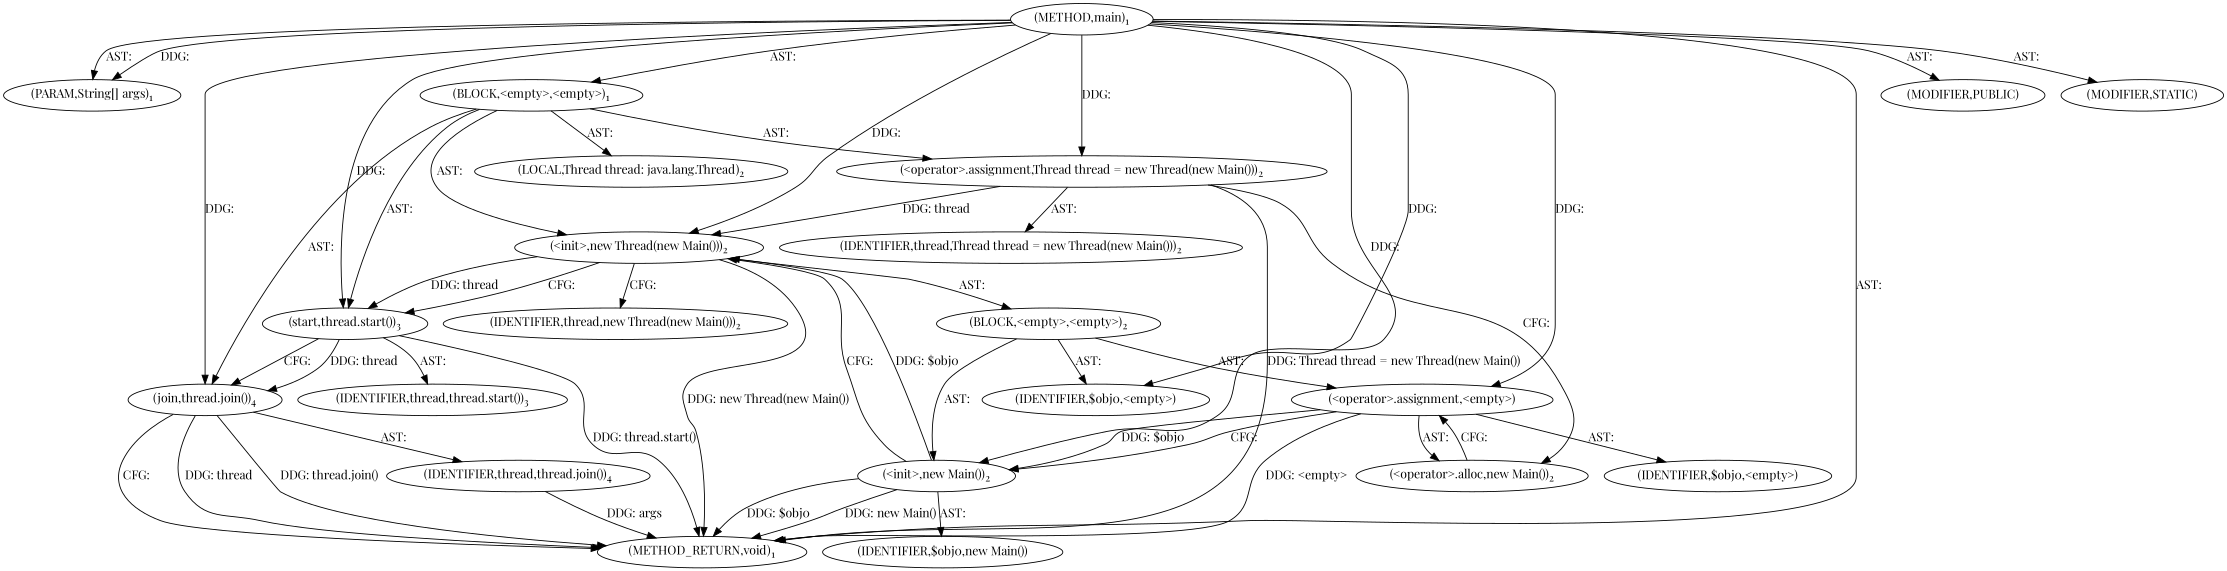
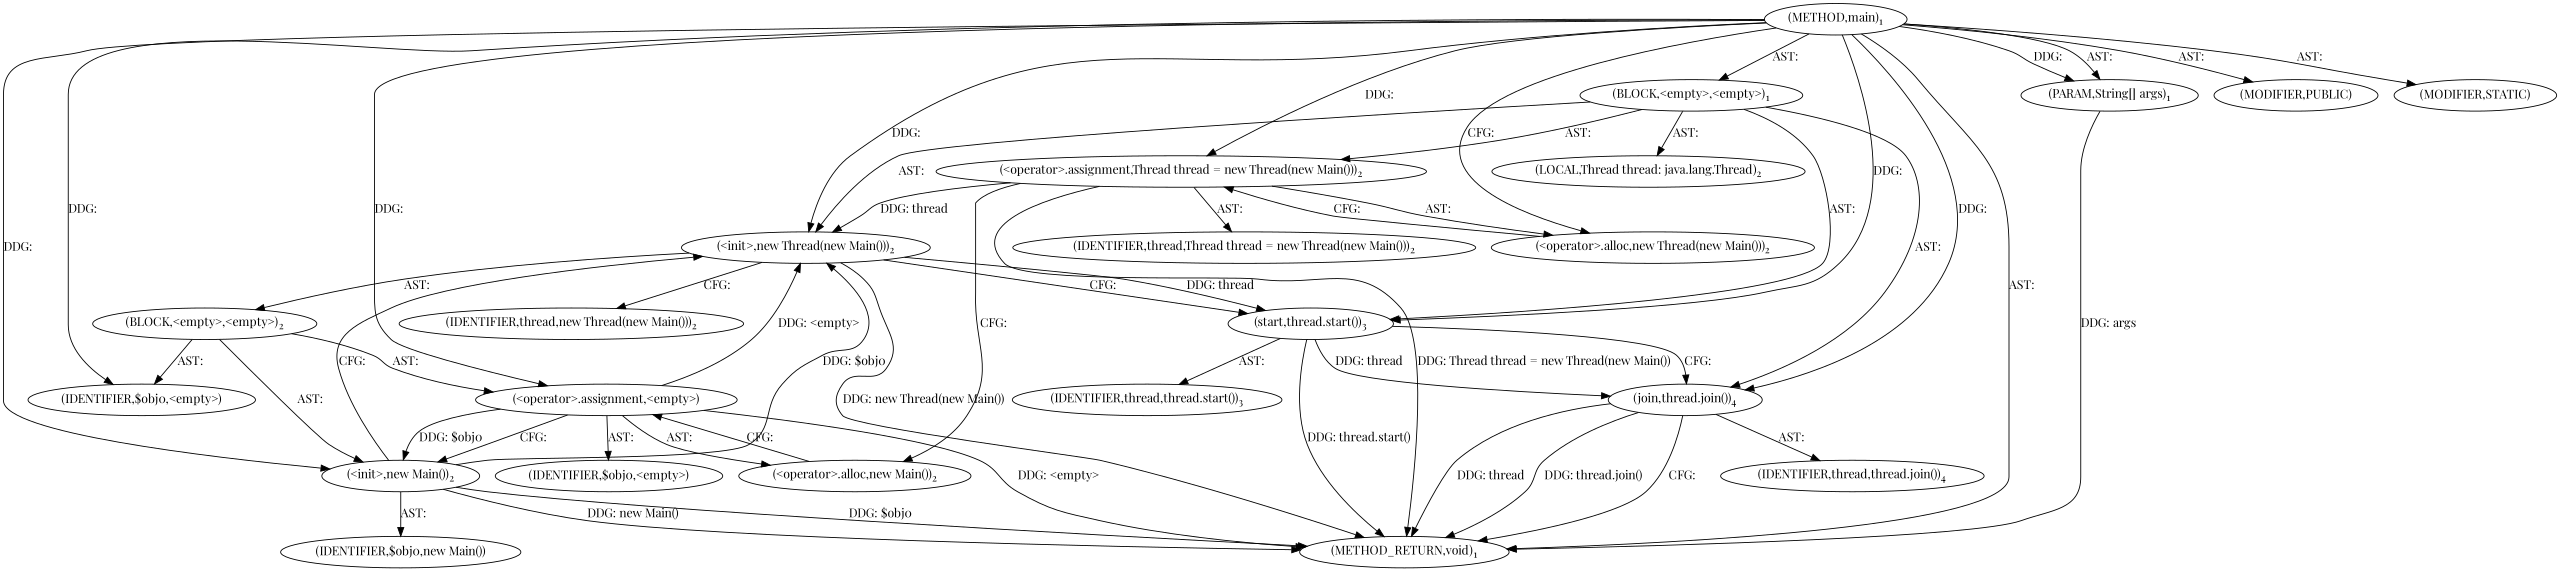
node "(<operator>.alloc,new Thread(new Main()))": added
edge "(<operator>.assignment,<empty>)" -> "(<init>,new Thread(new Main()))": added, label "DDG: <empty>"
edge "(IDENTIFIER,thread,thread.join())" -> "(METHOD_RETURN,void)": now "(PARAM,String[] args)" -> "(METHOD_RETURN,void)"
